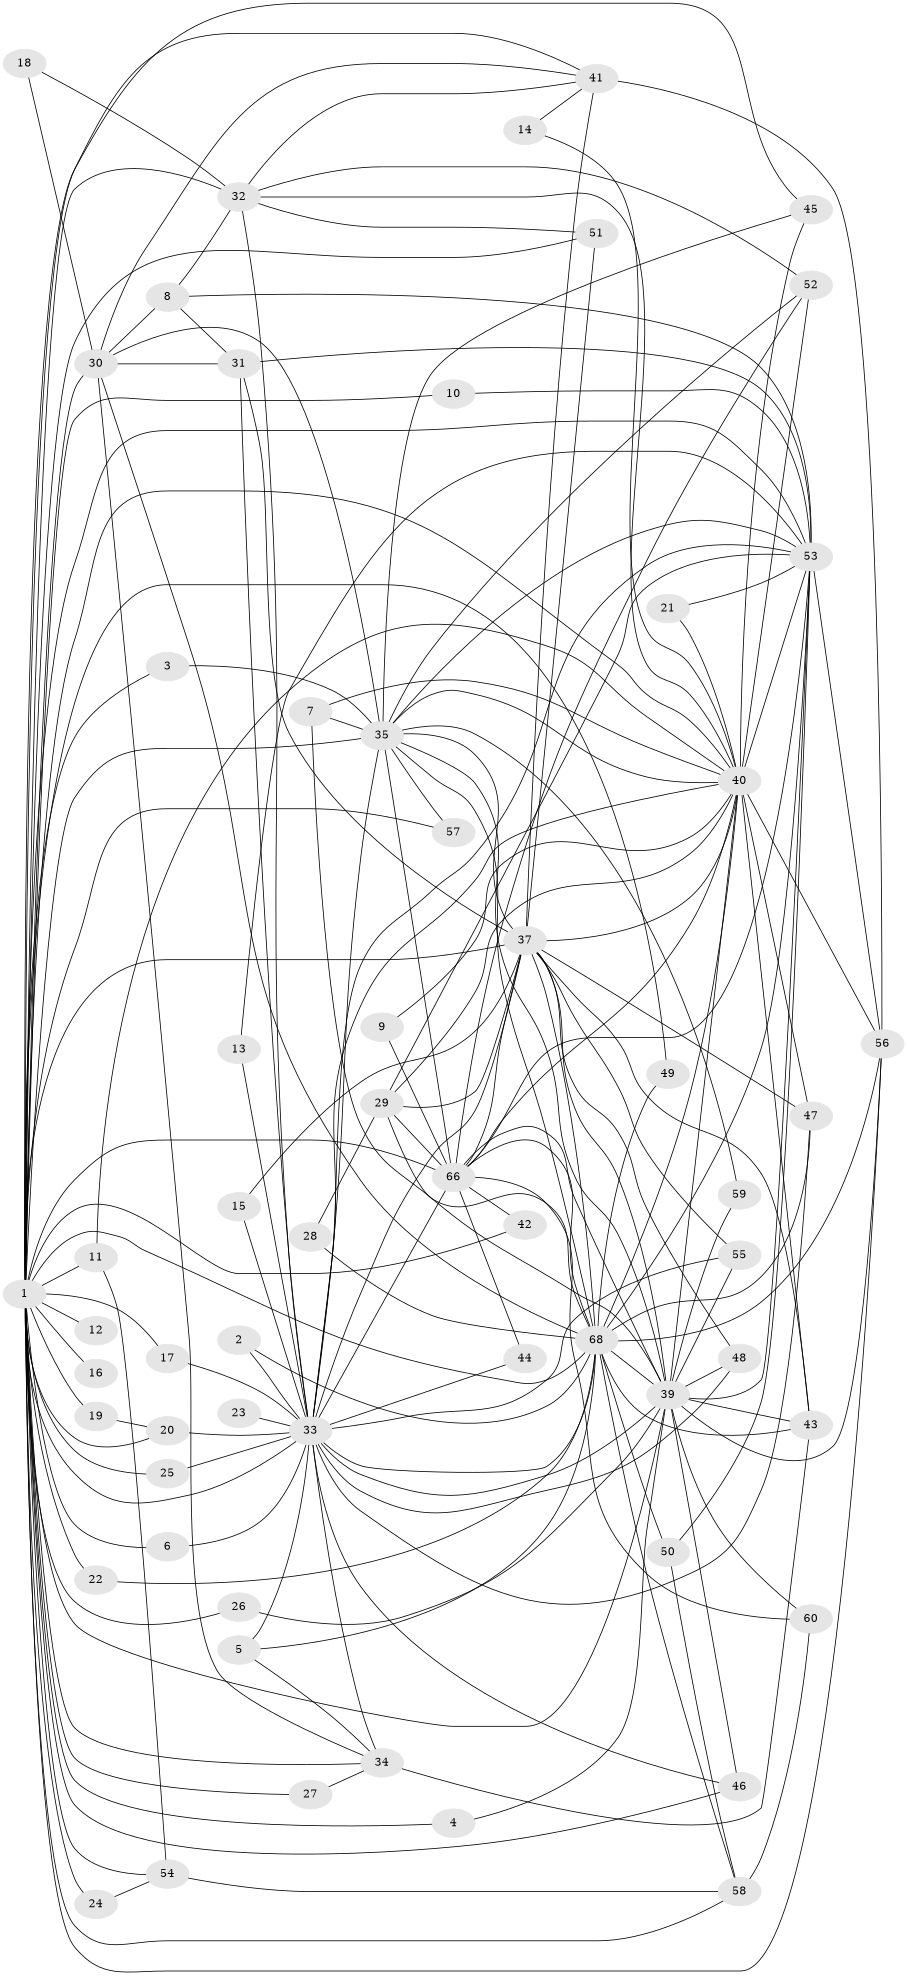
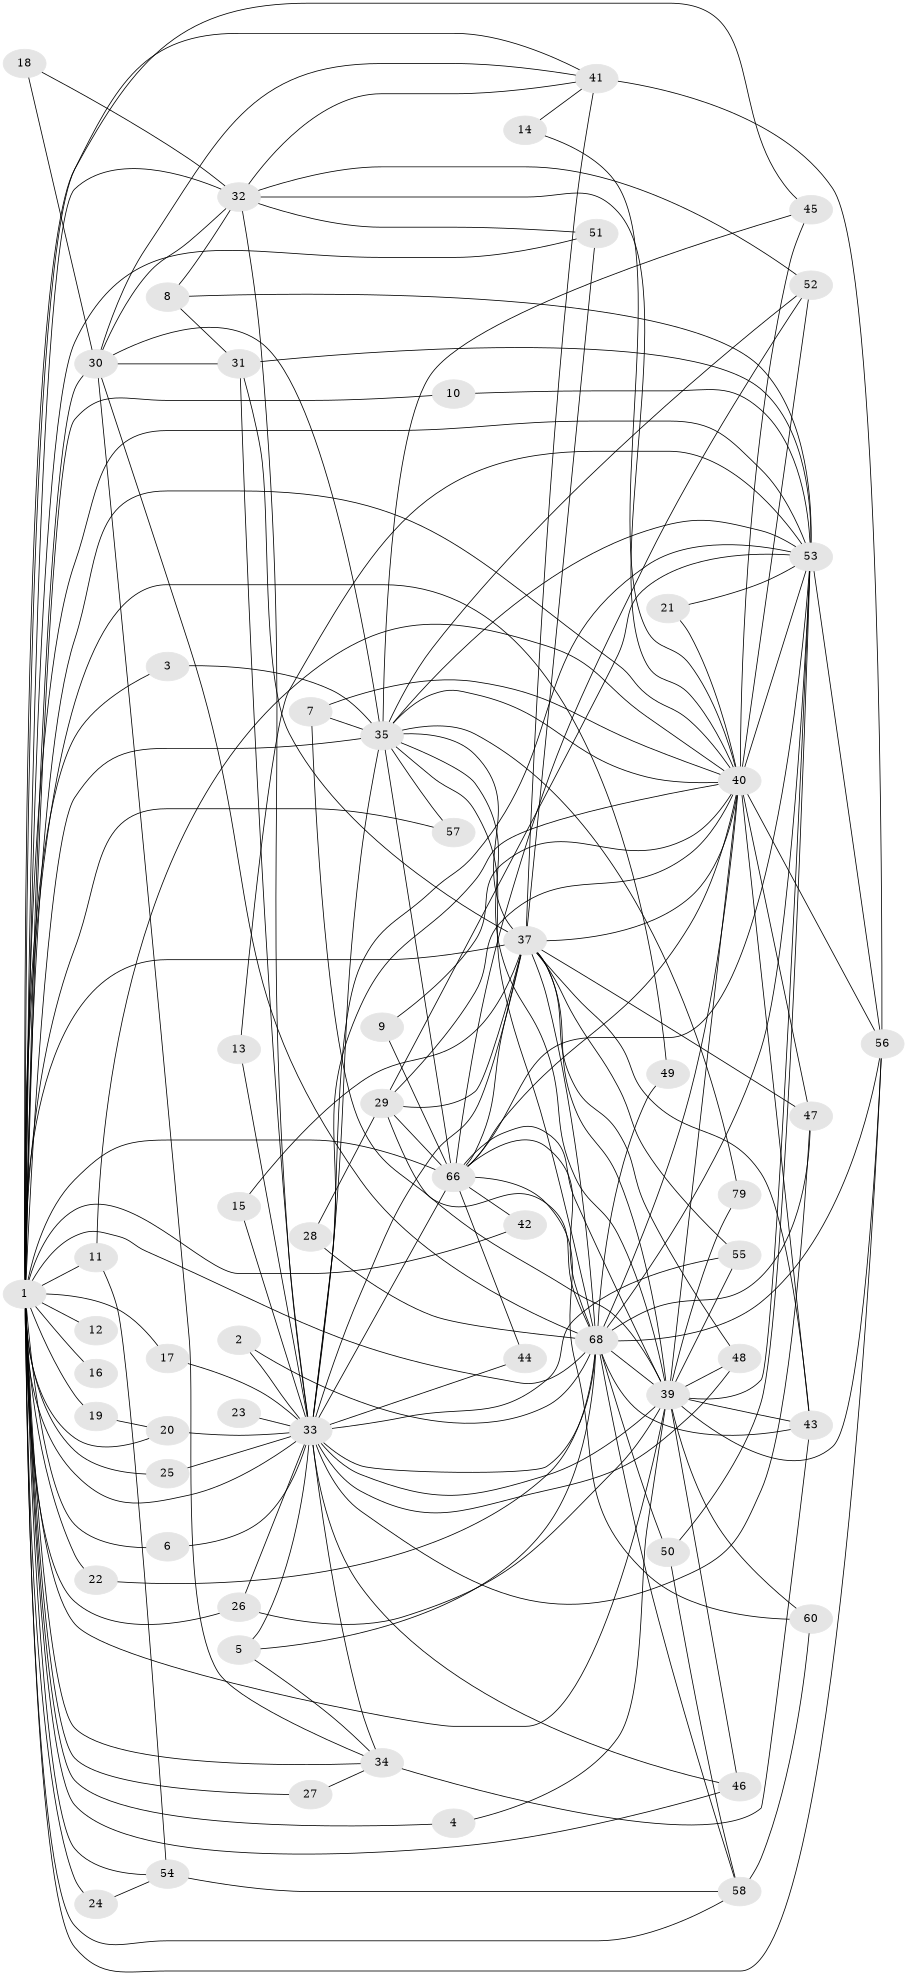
edge "8" -- "30": now "32" -- "30"
node "59": label "59" -> "79"
edge "33" -- "26": added
